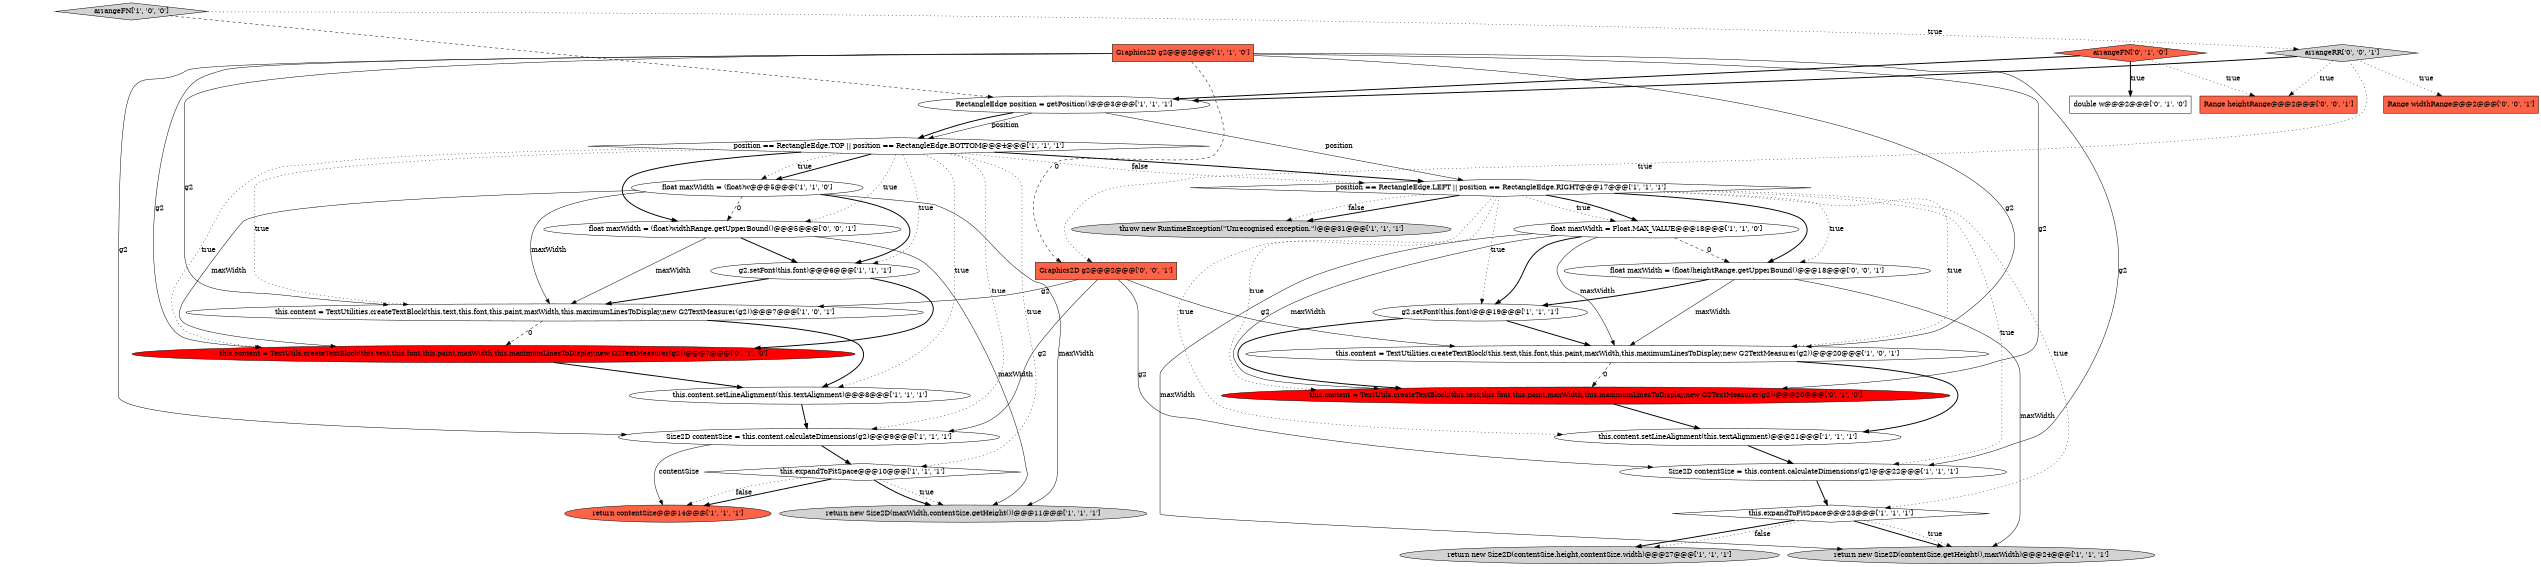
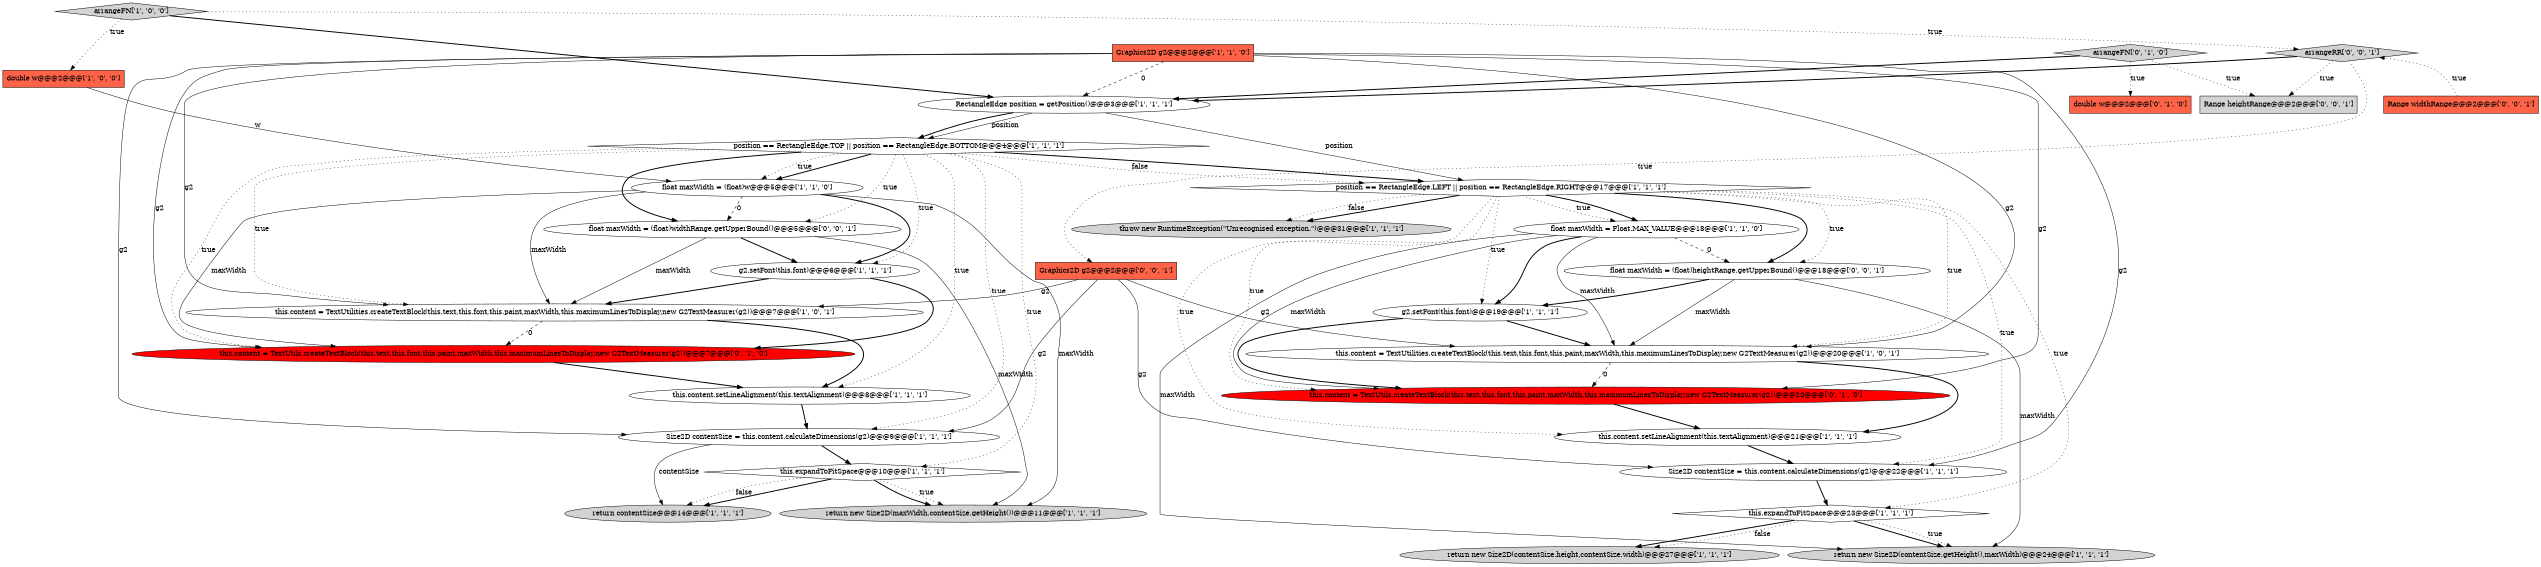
node "arrangeFN['0', '1', '0']": fillcolor tomato -> lightgray
edge "arrangeFN['1', '0', '0']" -> "RectangleEdge position = getPosition()@@@3@@@['1', '1', '1']": style dashed -> bold
edge "arrangeFN['0', '1', '0']" -> "double w@@@2@@@['0', '1', '0']": style bold -> dotted
edge "arrangeRR['0', '0', '1']" -> "Range widthRange@@@2@@@['0', '0', '1']": reversed
node "double w@@@2@@@['1', '0', '0']": added
node "double w@@@2@@@['0', '1', '0']": fillcolor white -> tomato
node "Range heightRange@@@2@@@['0', '0', '1']": fillcolor tomato -> lightgray
edge "Graphics2D g2@@@2@@@['1', '1', '0']" -> "Graphics2D g2@@@2@@@['0', '0', '1']": now "Graphics2D g2@@@2@@@['1', '1', '0']" -> "RectangleEdge position = getPosition()@@@3@@@['1', '1', '1']"
node "return contentSize@@@14@@@['1', '1', '1']": fillcolor tomato -> lightgray
